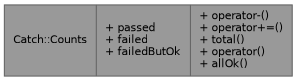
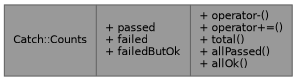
node "Catch::Counts": text "+ operator()" -> "+ allPassed()"
